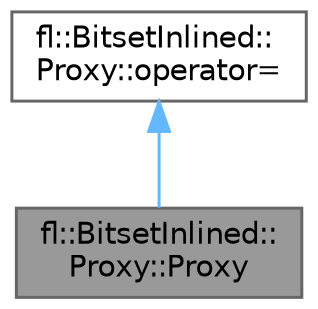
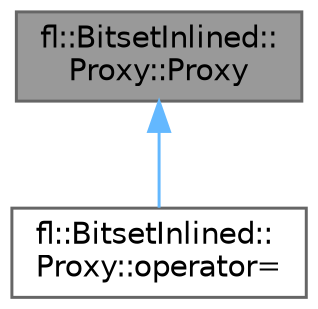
edge "fl::BitsetInlined:: Proxy::Proxy" -> "fl::BitsetInlined:: Proxy::operator=": reversed
